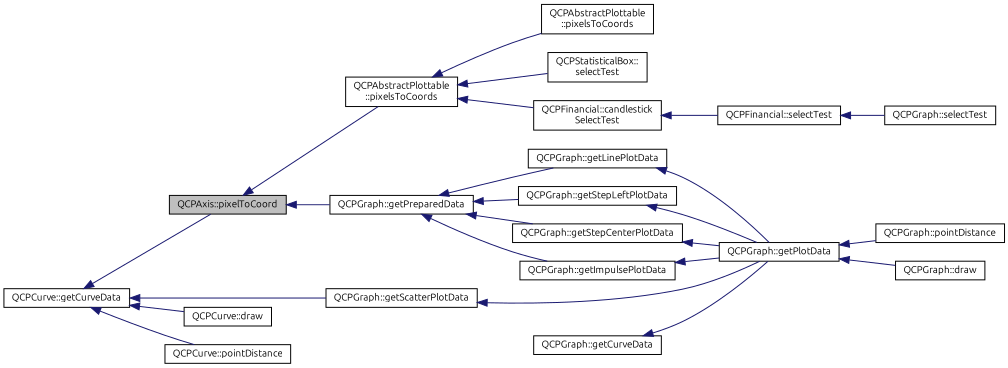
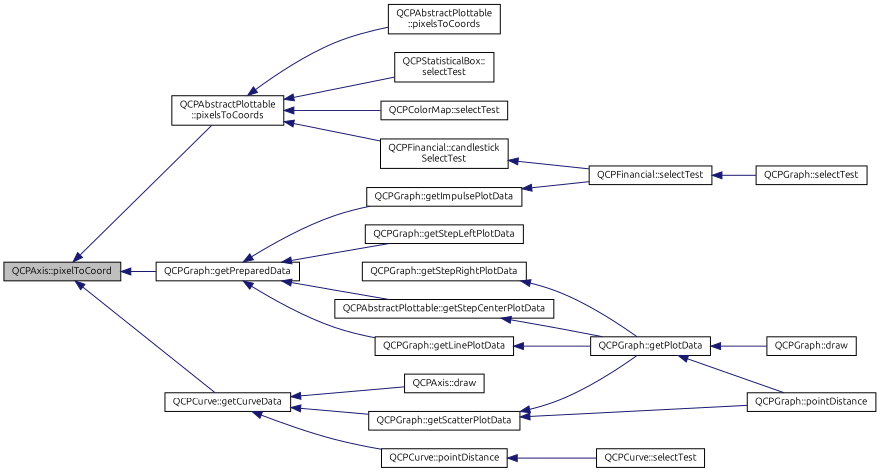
node "QCPColorMap::selectTest": added
edge "QCPGraph::getPlotData" -> "QCPGraph::getStepLeftPlotData": removed
node "QCPGraph::getStepCenterPlotData": label "QCPGraph::getStepCenterPlotData" -> "QCPAbstractPlottable::getStepCenterPlotData"
edge "QCPAxis::pixelToCoord" -> "QCPCurve::getCurveData": reversed
edge "QCPGraph::getPlotData" -> "QCPGraph::getImpulsePlotData": now "QCPFinancial::selectTest" -> "QCPGraph::getImpulsePlotData"
node "QCPCurve::draw": label "QCPCurve::draw" -> "QCPAxis::draw"
node "QCPGraph::getCurveData": label "QCPGraph::getCurveData" -> "QCPGraph::getStepRightPlotData"
edge "QCPGraph::pointDistance" -> "QCPGraph::getScatterPlotData": added
node "QCPCurve::selectTest": added
